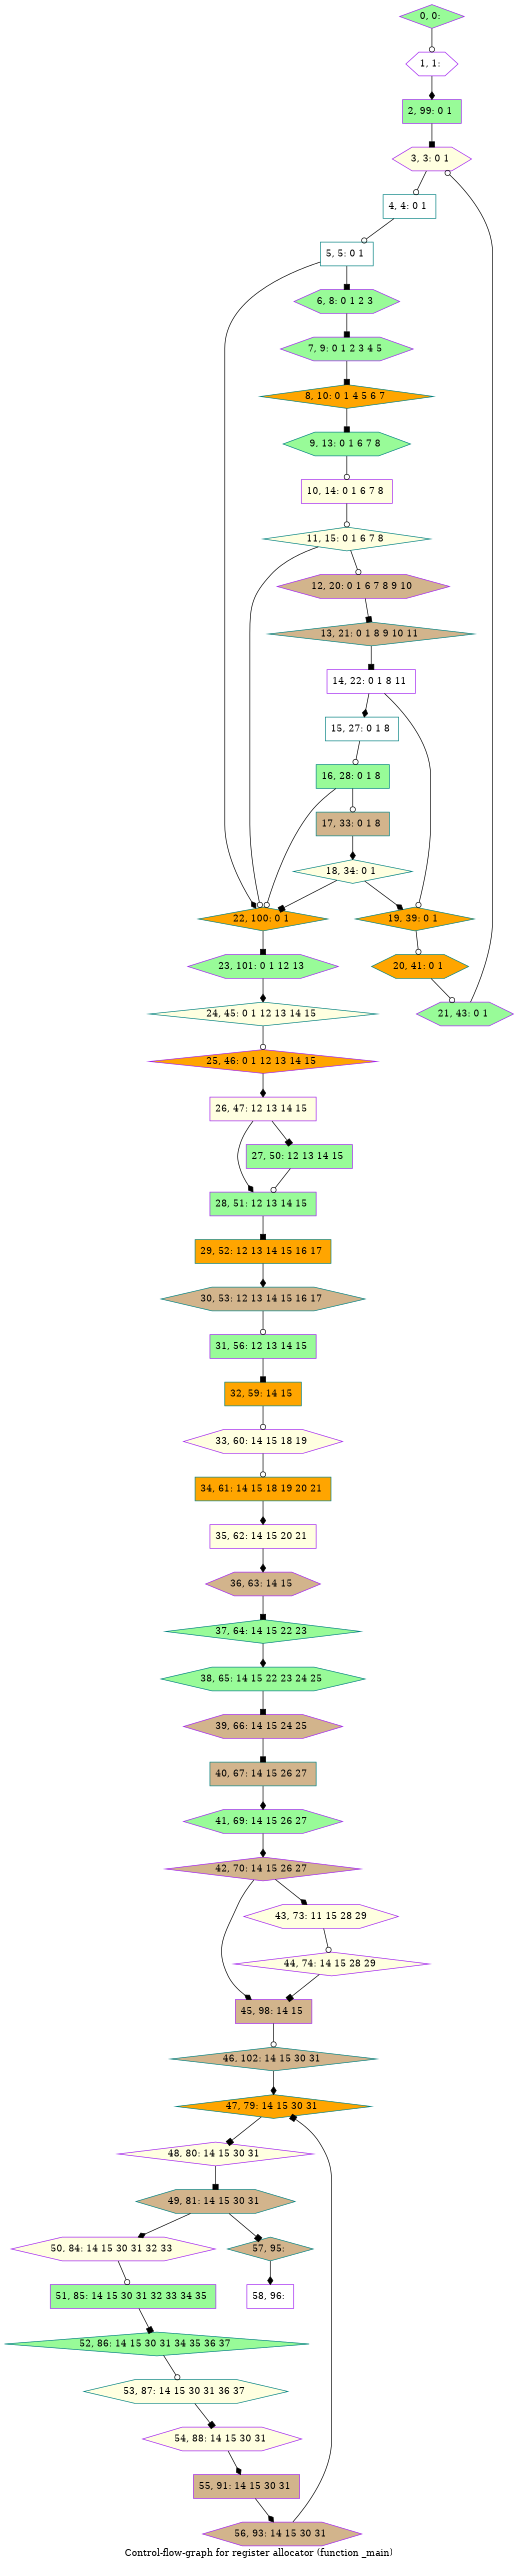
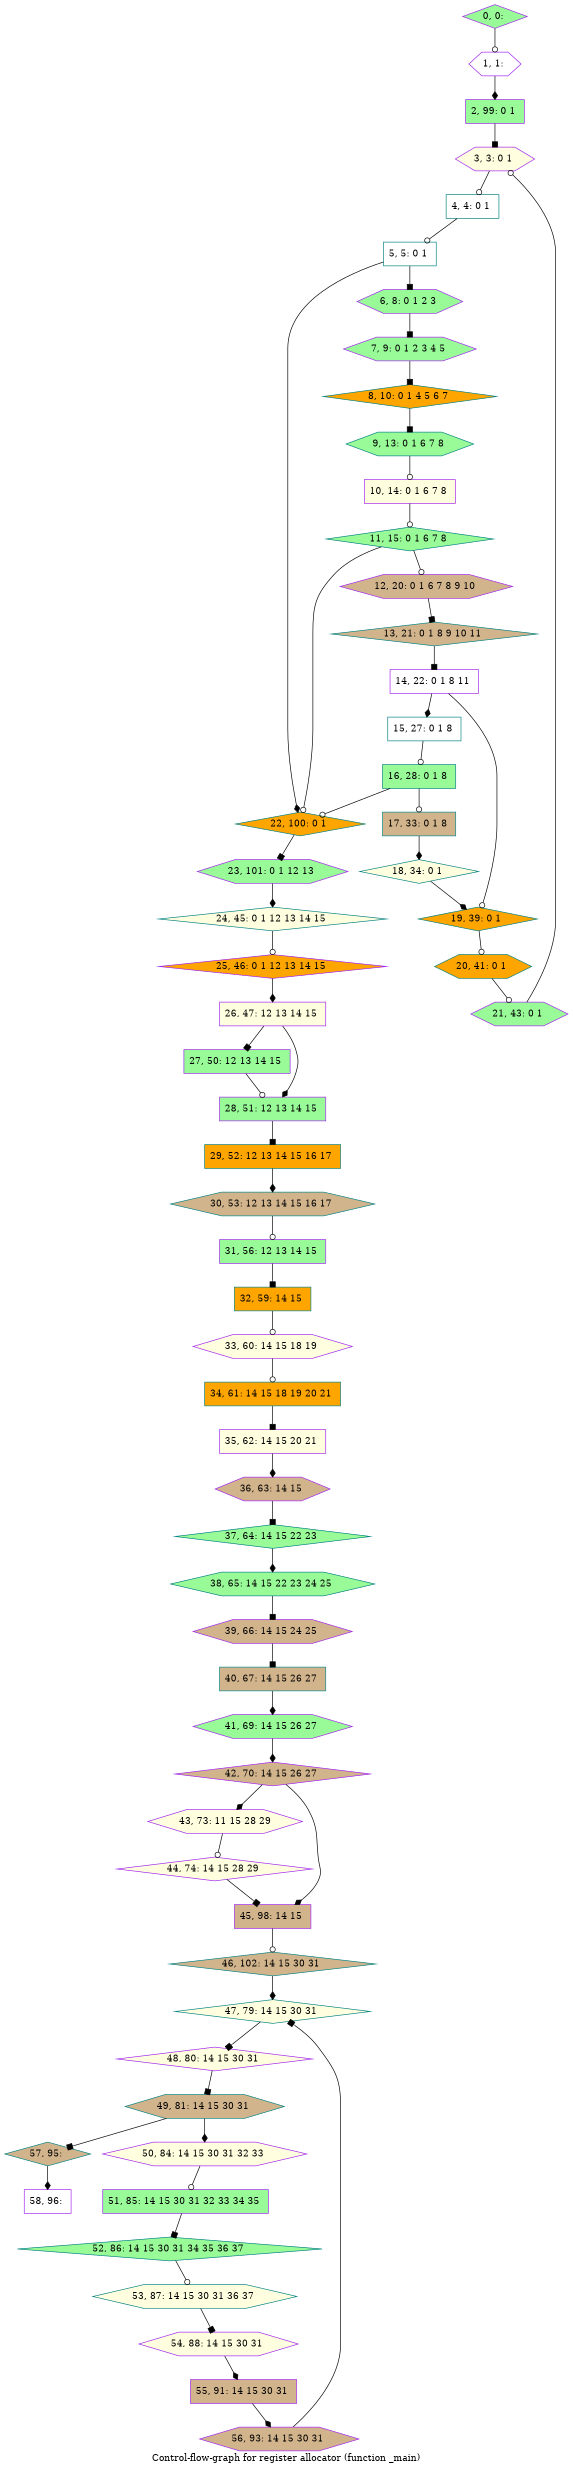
node "11, 15: 0 1 6 7 8": fillcolor lightyellow -> palegreen
edge "18, 34: 0 1" -> "22, 100: 0 1": removed
edge "34, 61: 14 15 18 19 20 21" -> "35, 62: 14 15 20 21": arrowhead diamond -> box
node "47, 79: 14 15 30 31": fillcolor orange -> lightyellow
